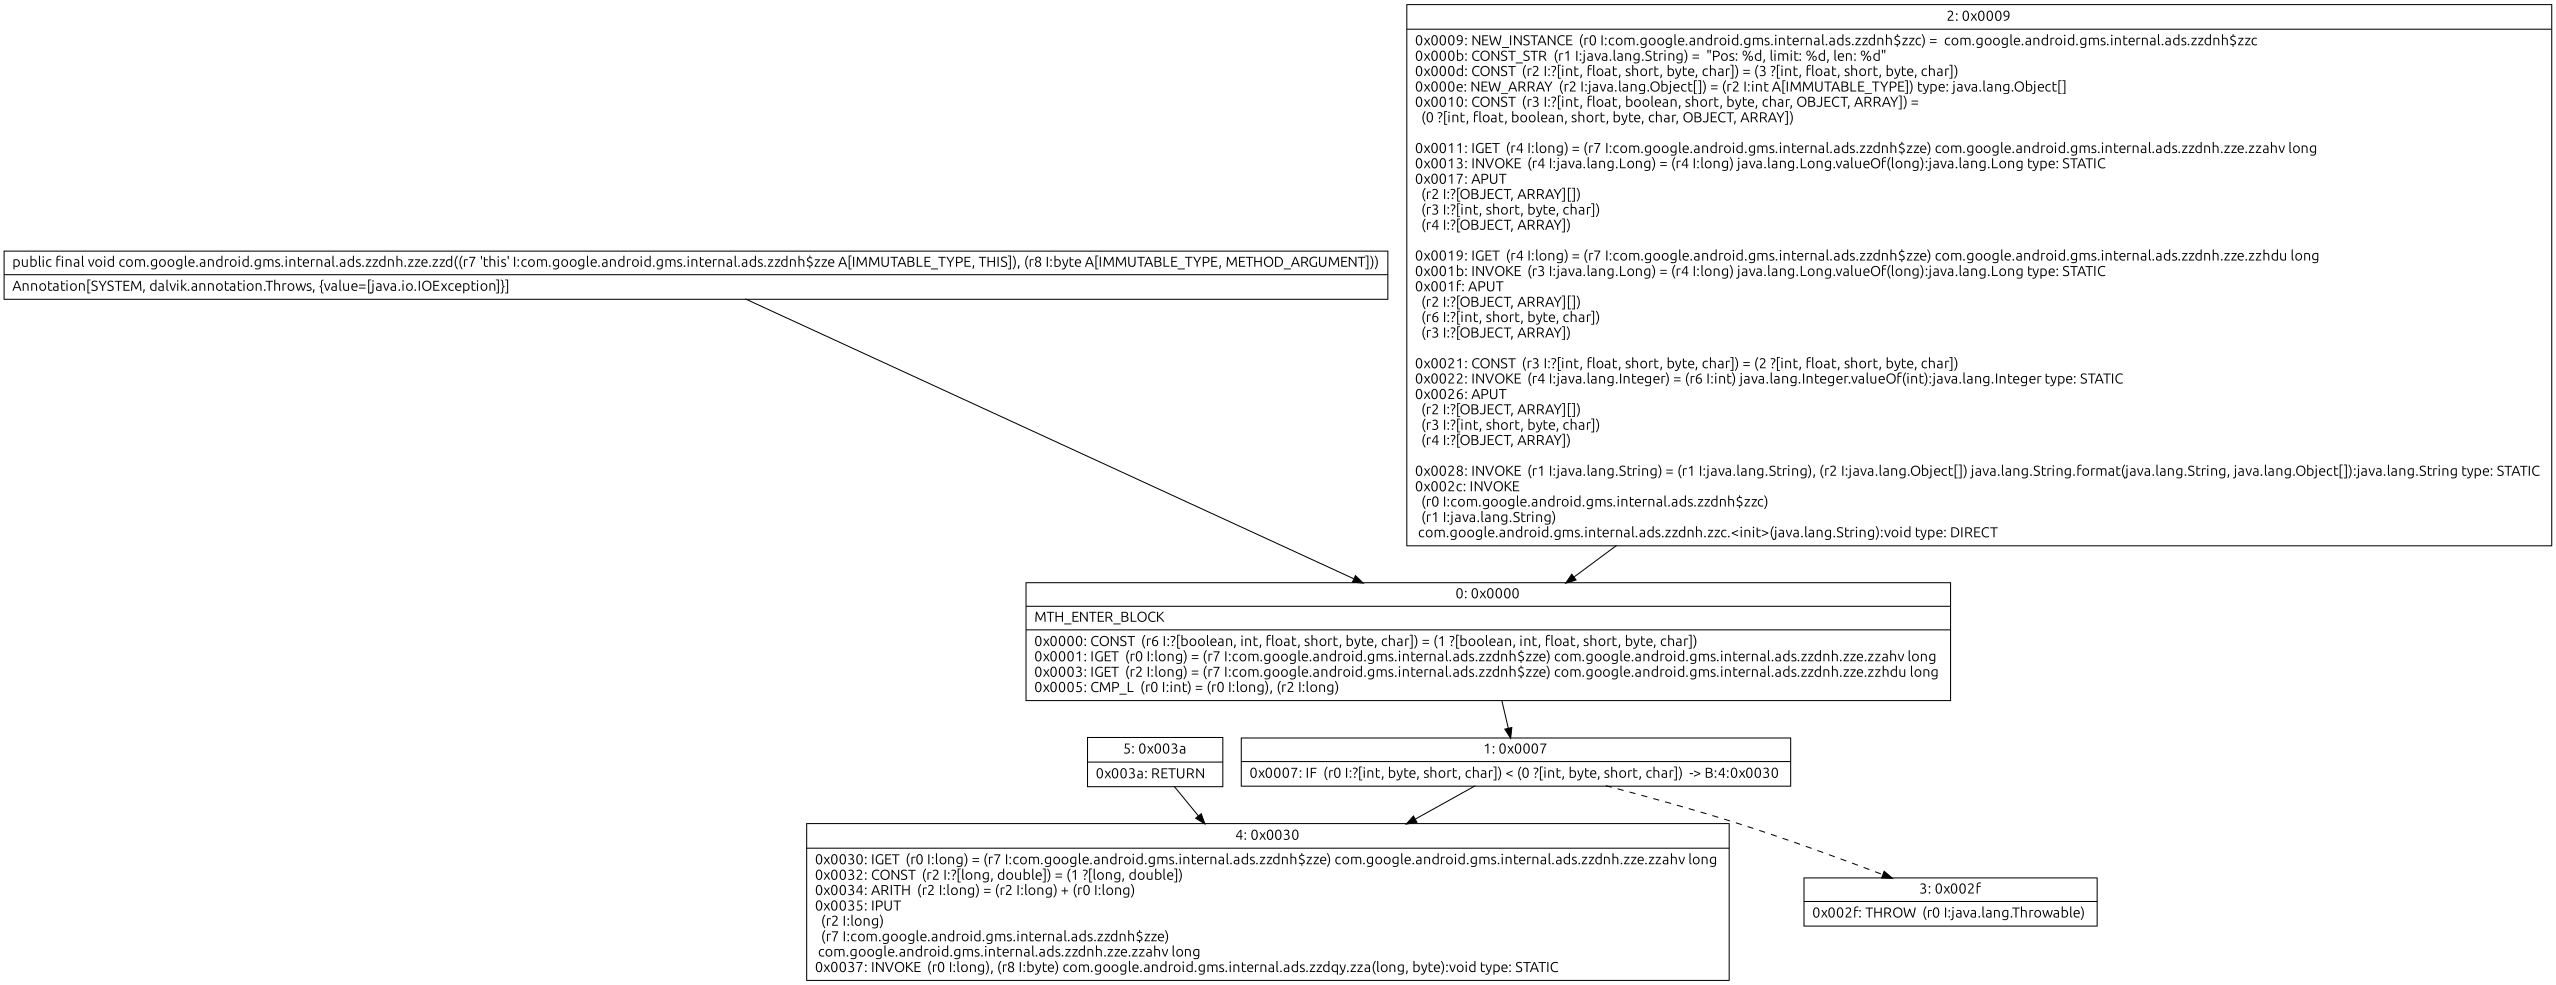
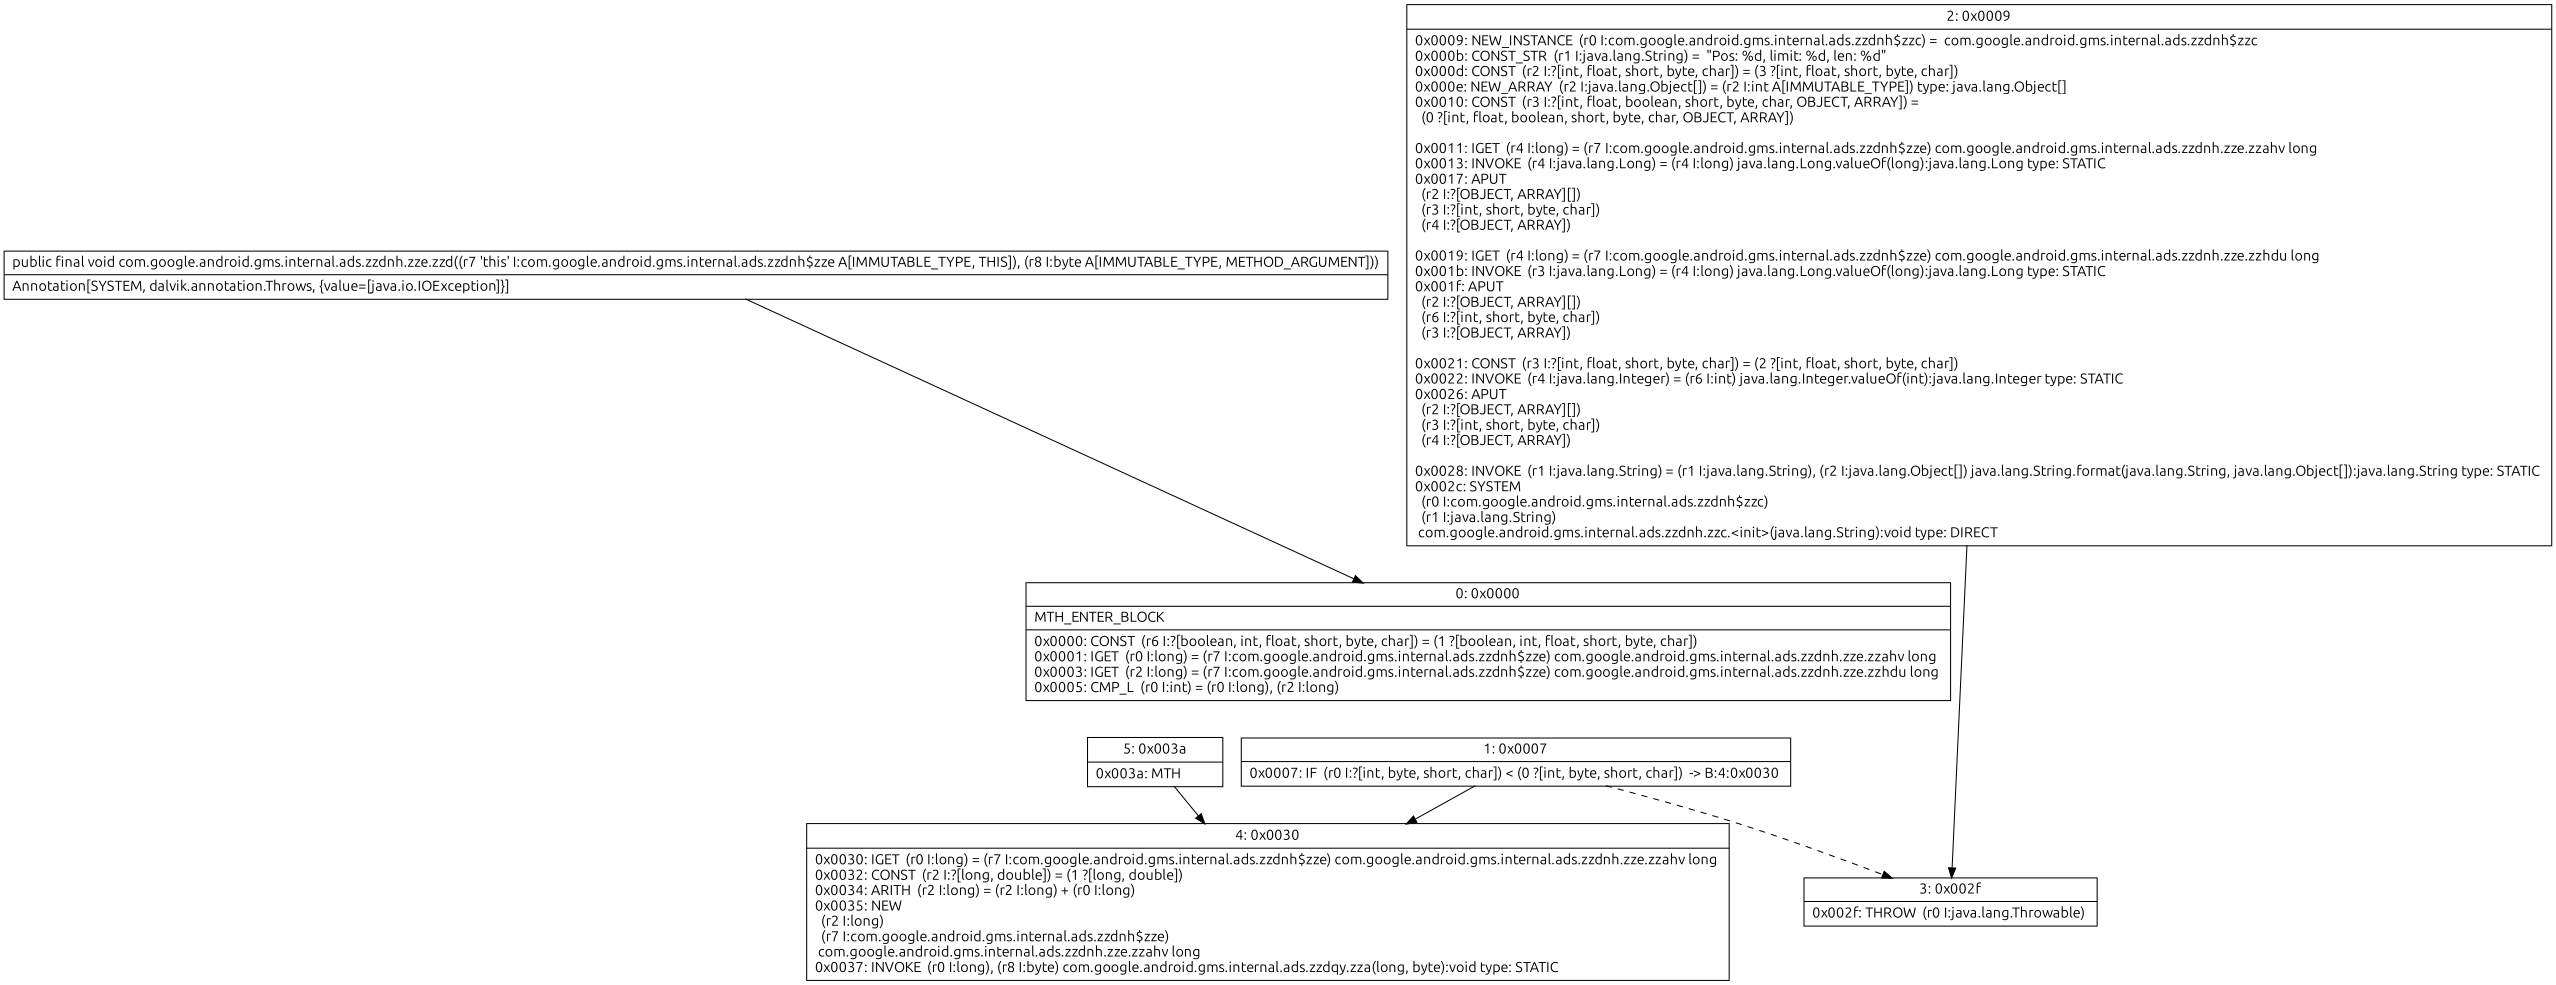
node "2: 0x0009": text "0x002c: INVOKE" -> "0x002c: SYSTEM"
edge "2: 0x0009" -> "0: 0x0000": now "2: 0x0009" -> "3: 0x002f"
edge "0: 0x0000" -> "1: 0x0007": removed
node "5: 0x003a": text "0x003a: RETURN" -> "0x003a: MTH"
node "4: 0x0030": text "0x0035: IPUT" -> "0x0035: NEW"
